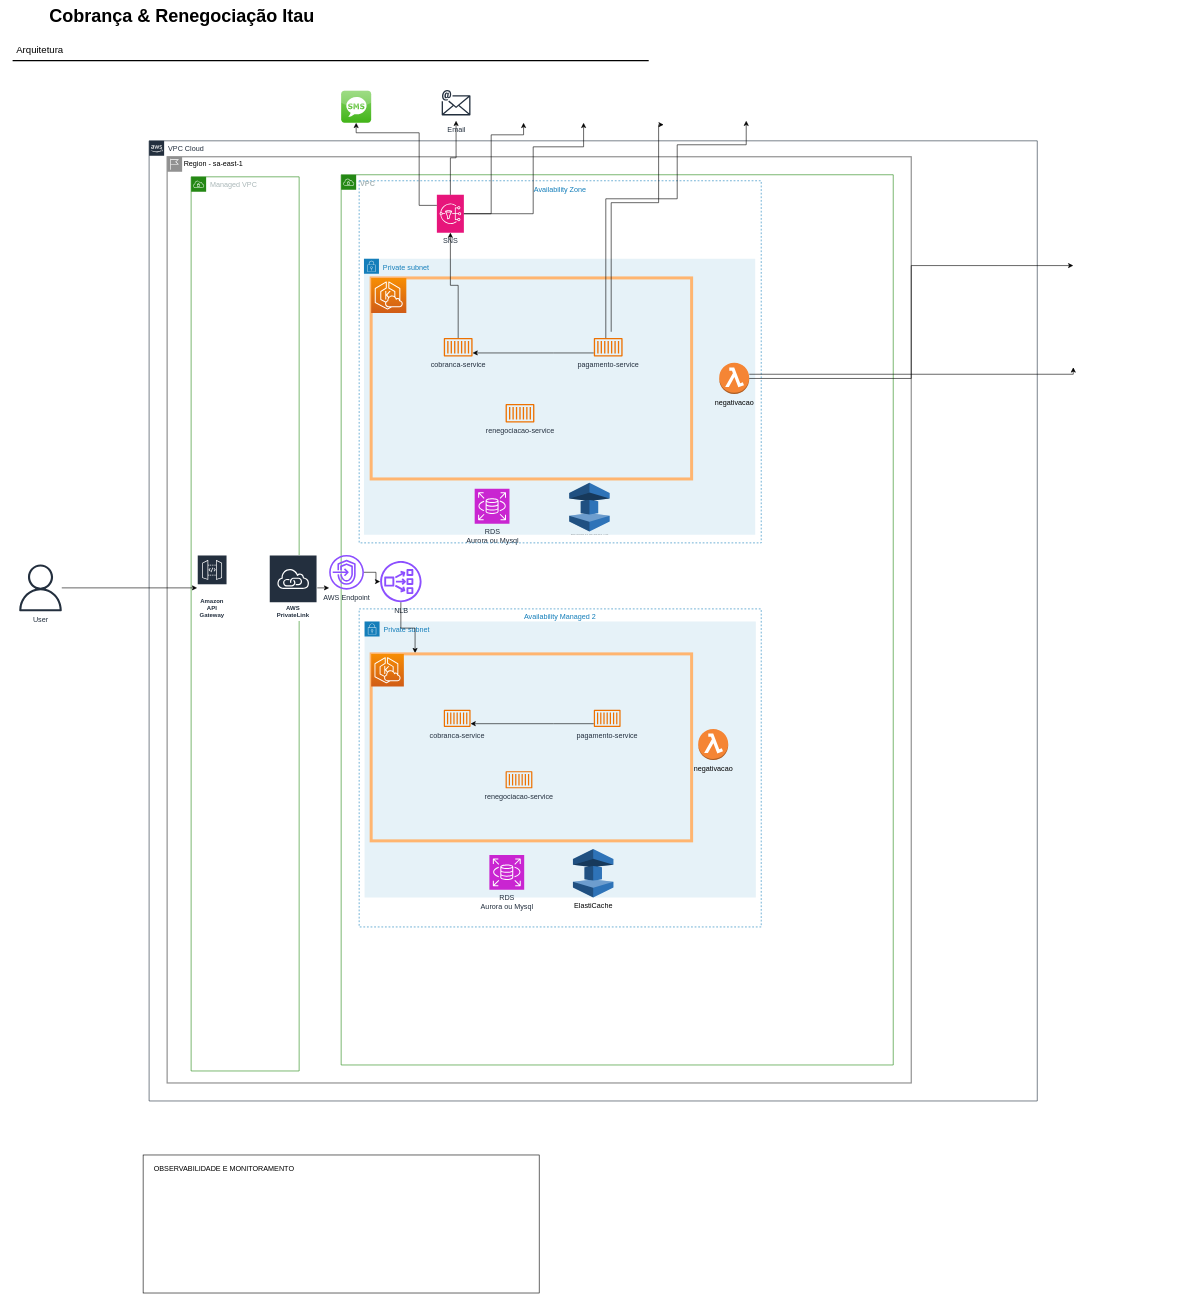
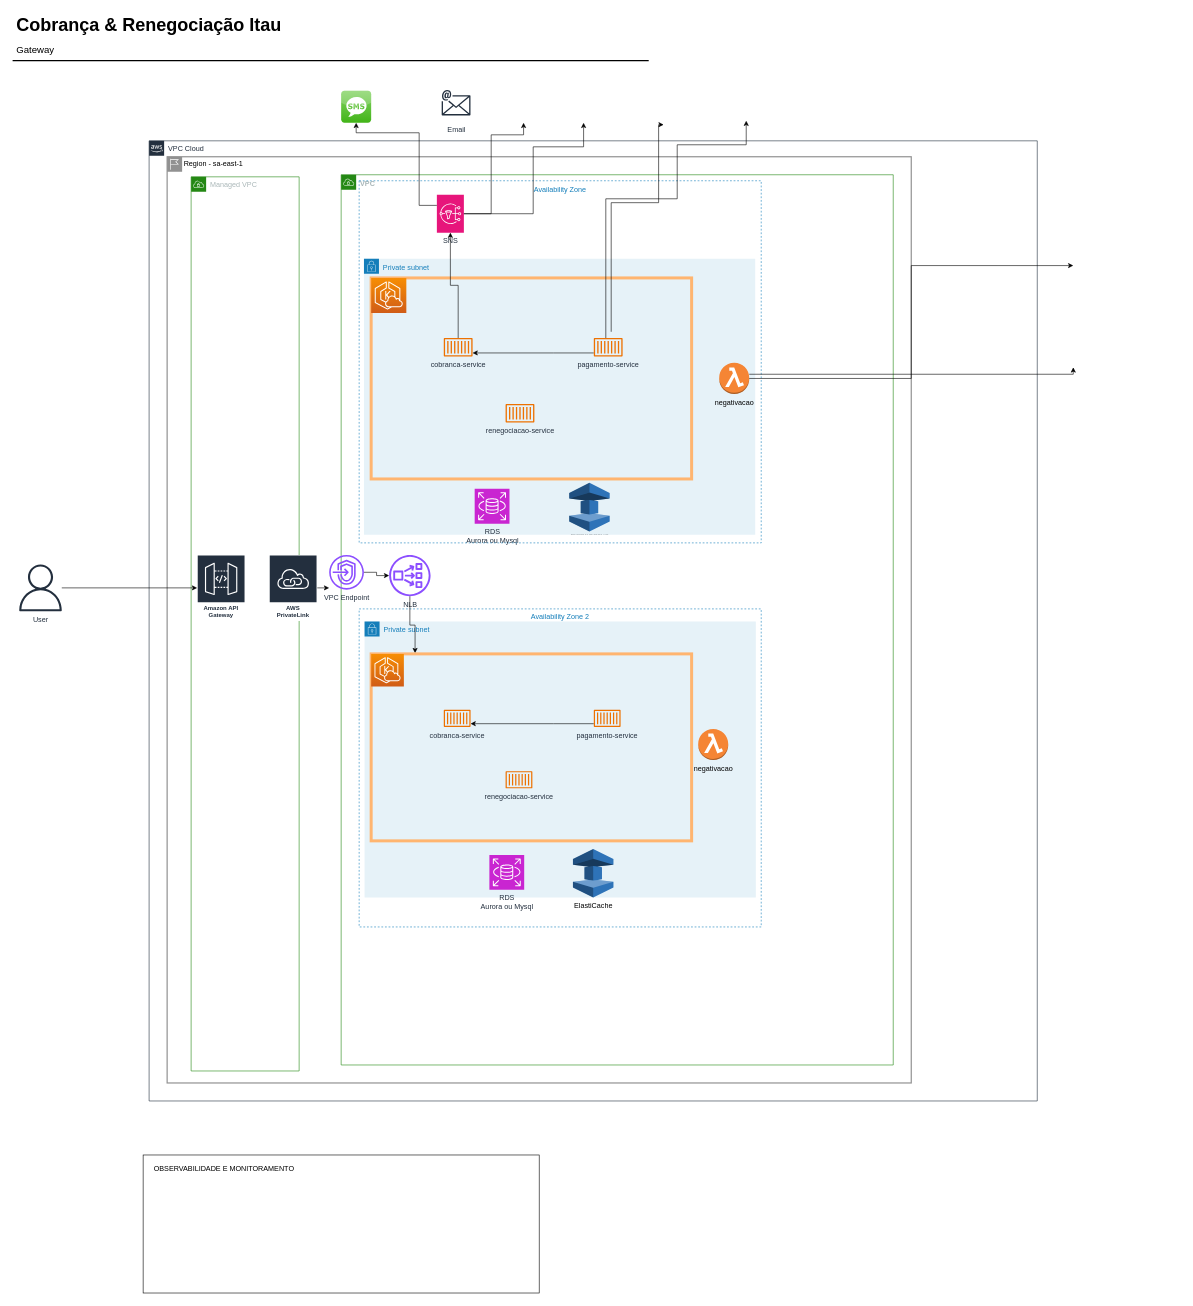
node "Cobrança & Renegociação Itau": moved (189, 16) -> (156, 25)
node "Arquitetura": label "Arquitetura" -> "Gateway"
edge "SNS" -> "Email": removed
node "NLB": moved (401, 581) -> (410, 575)
node "Amazon API Gateway": size 30x66 -> 48x66
node "AWS Endpoint": label "AWS Endpoint" -> "VPC Endpoint"
node "Availability Managed 2": label "Availability Managed 2" -> "Availability Zone 2"
